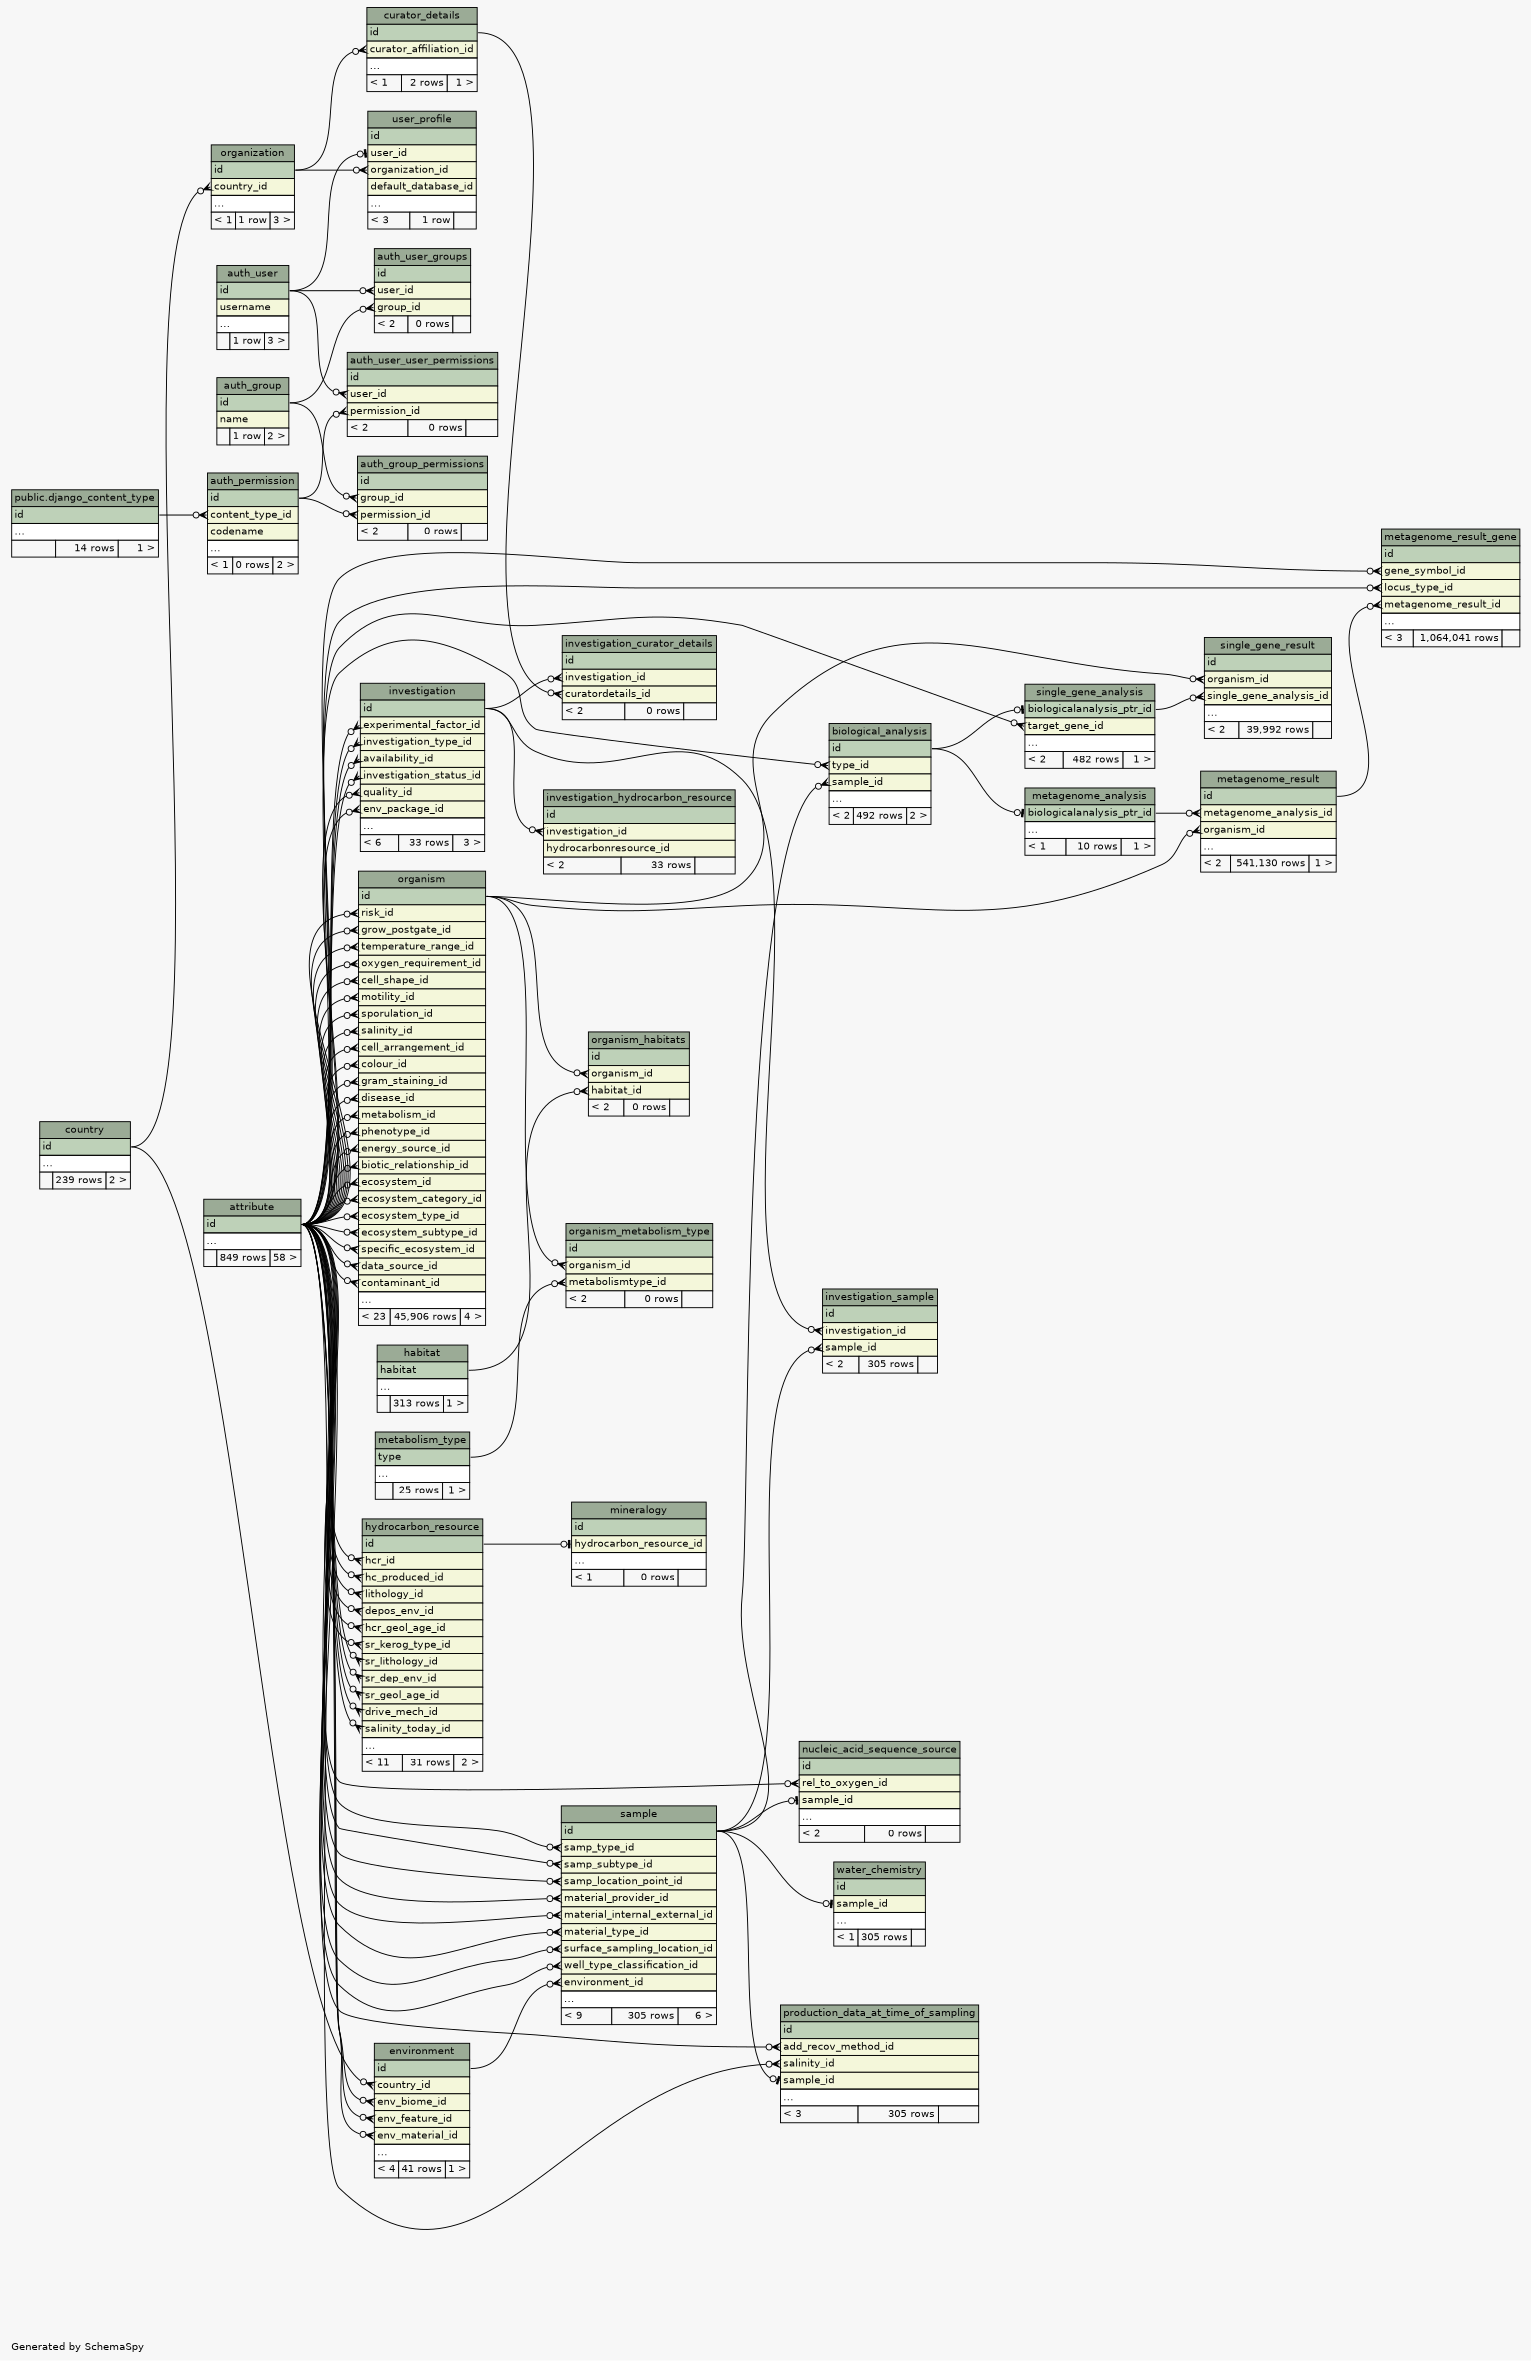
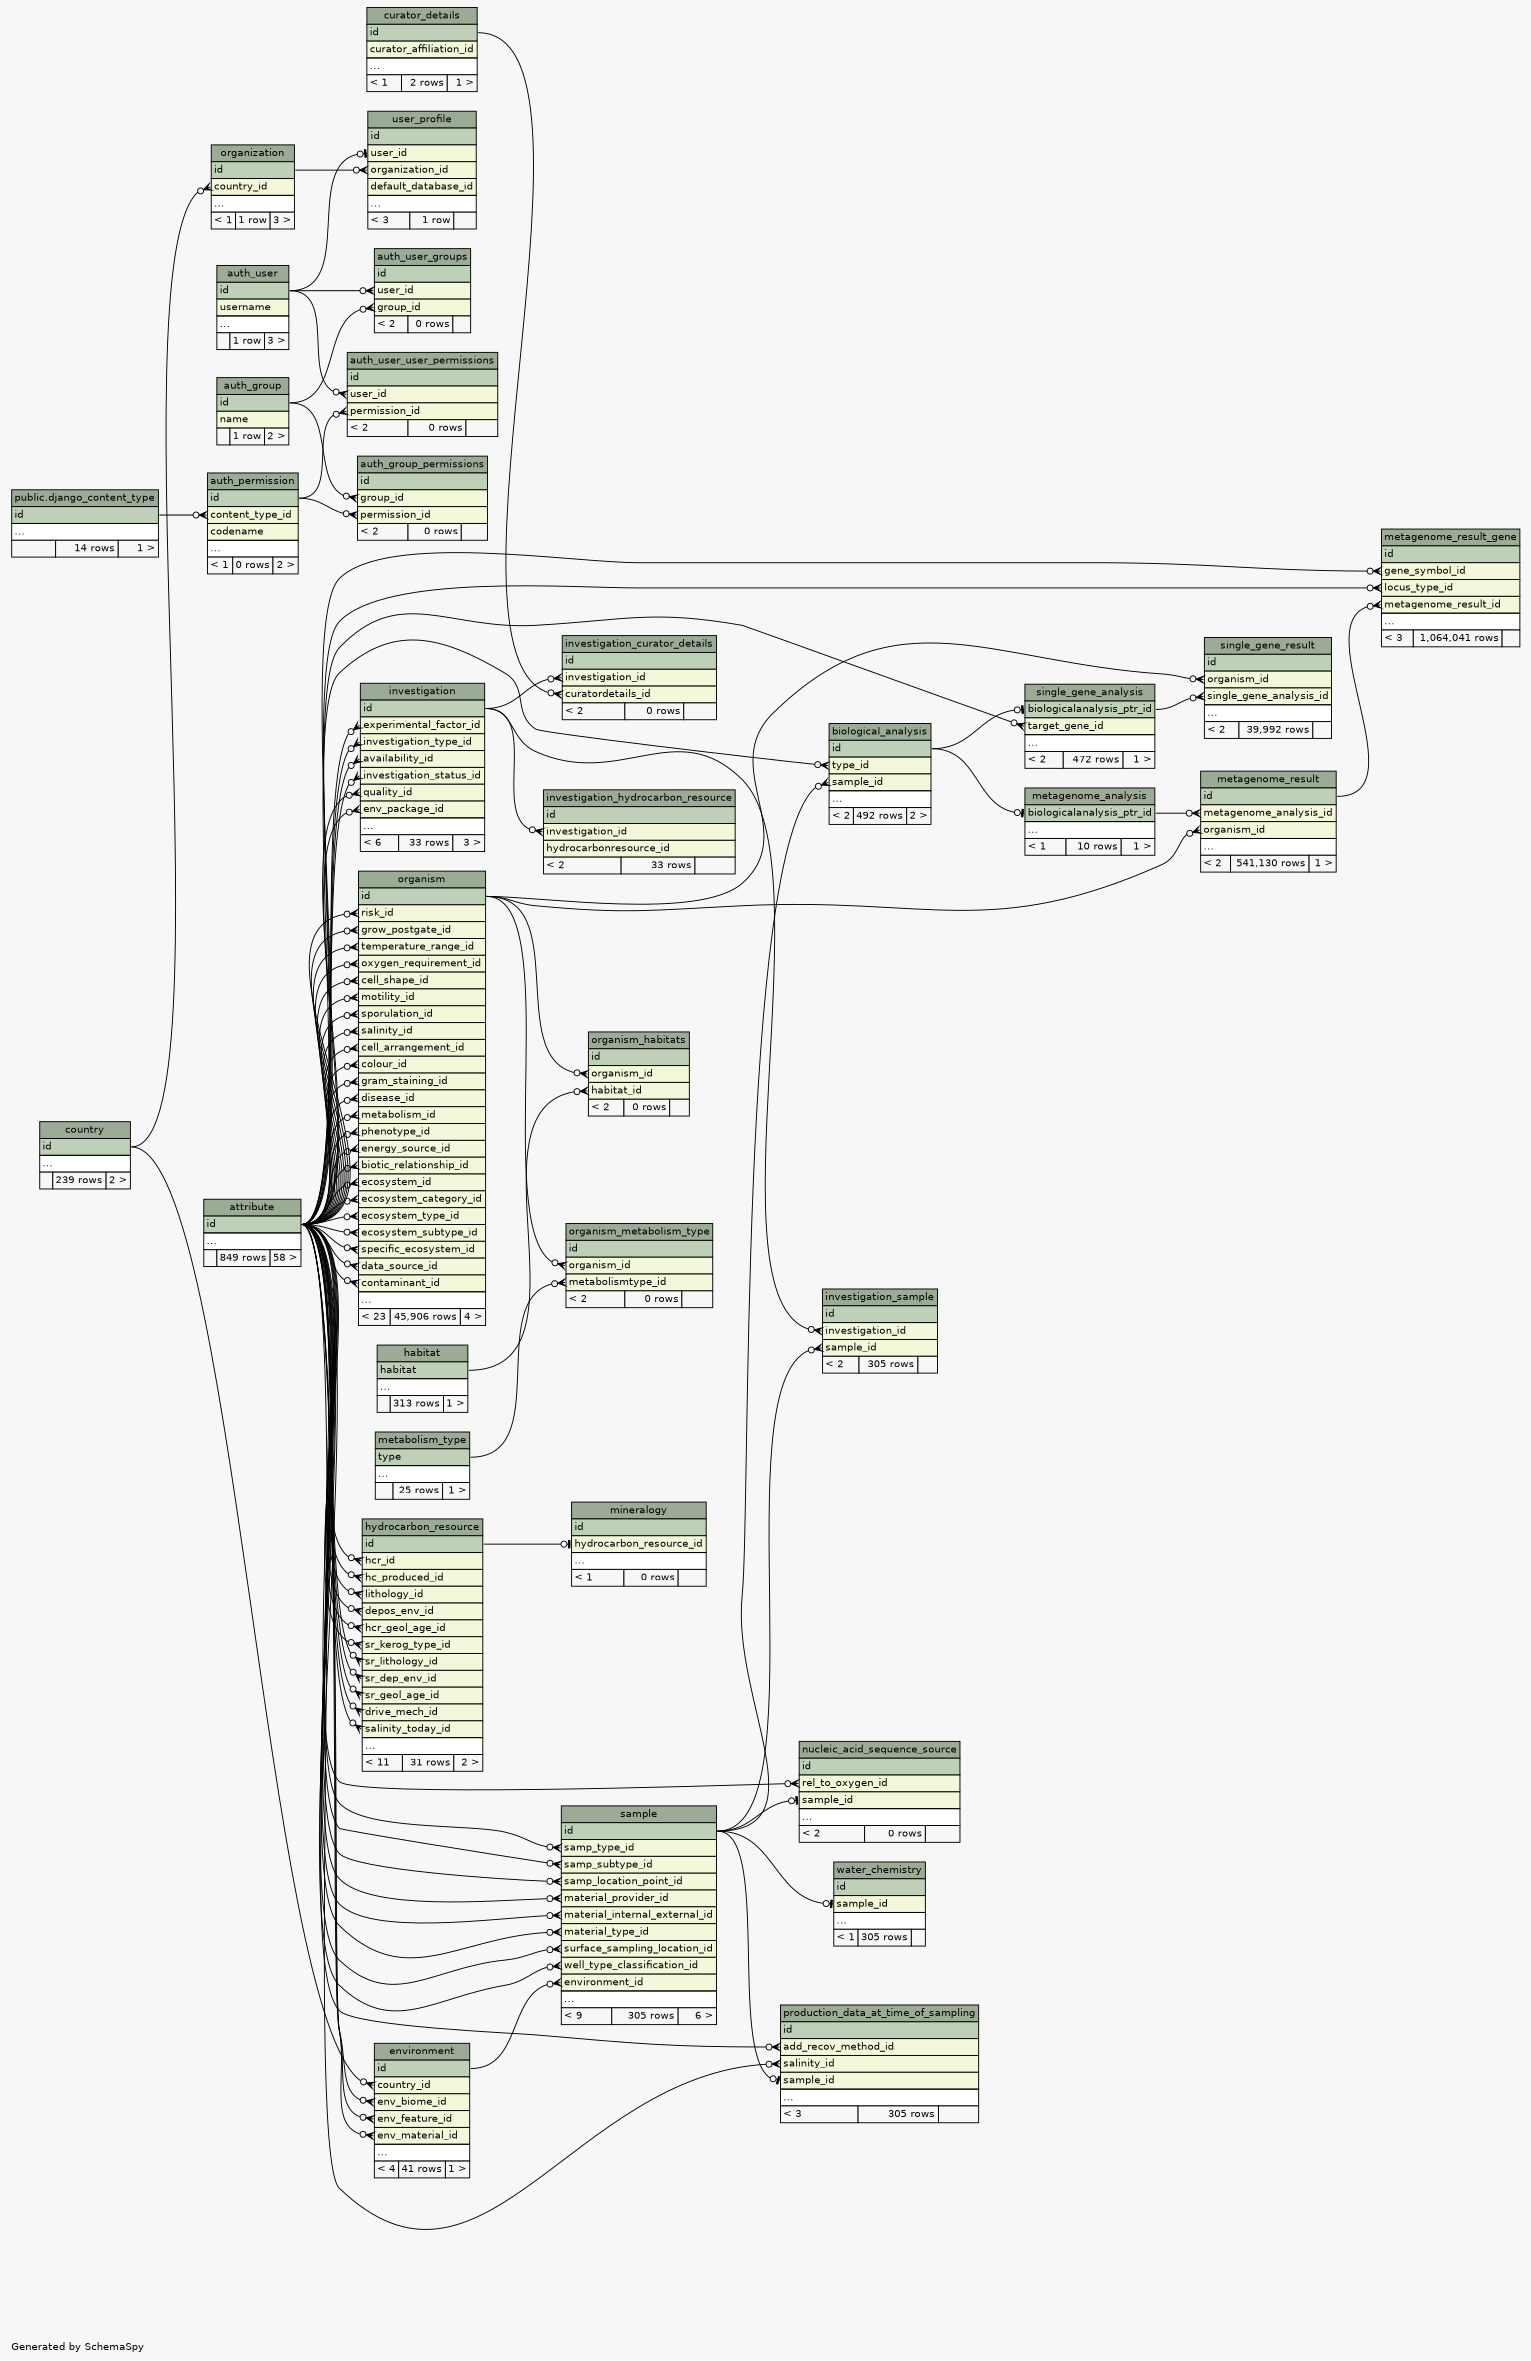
edge "organization" -> "curator_details": removed
node "single_gene_analysis": text "482 rows" -> "472 rows"
